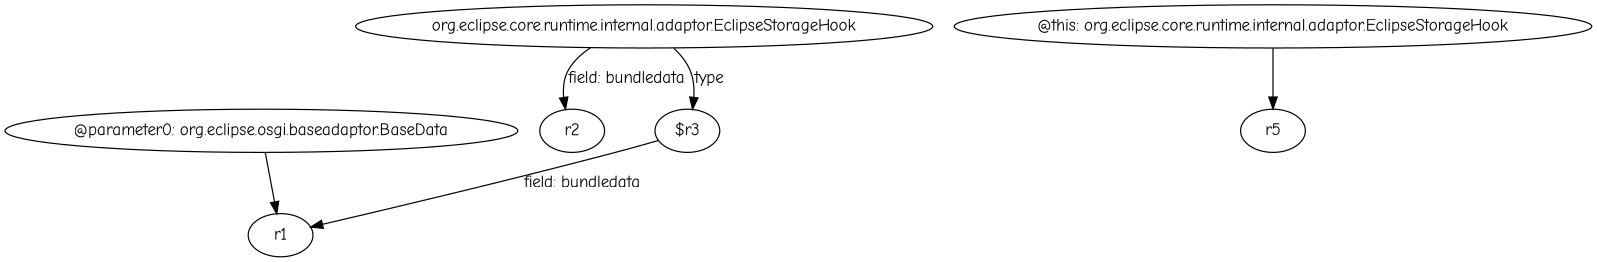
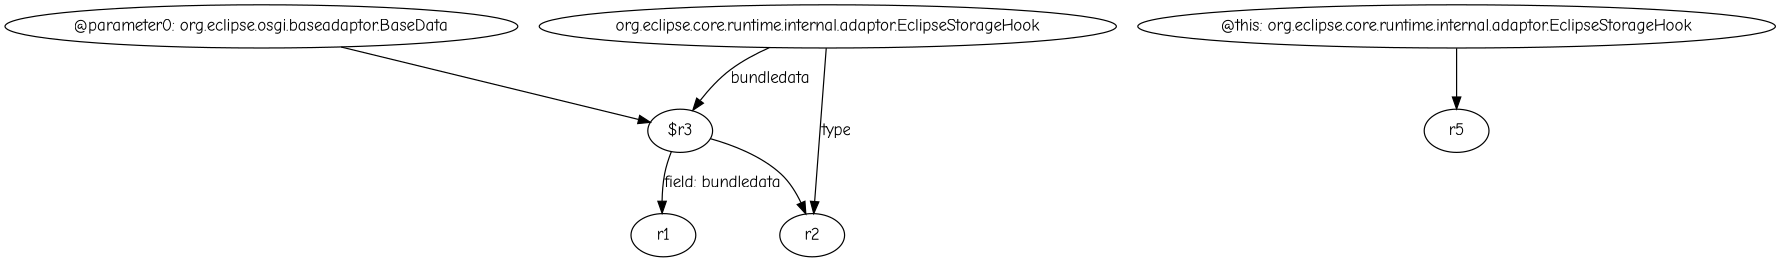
edge "org.eclipse.core.runtime.internal.adaptor.EclipseStorageHook" -> "r2": label "field: bundledata" -> "type"
edge "org.eclipse.core.runtime.internal.adaptor.EclipseStorageHook" -> "$r3": label "type" -> "bundledata"
edge "$r3" -> "r2": added
edge "@parameter0: org.eclipse.osgi.baseadaptor.BaseData" -> "r1": now "@parameter0: org.eclipse.osgi.baseadaptor.BaseData" -> "$r3"
